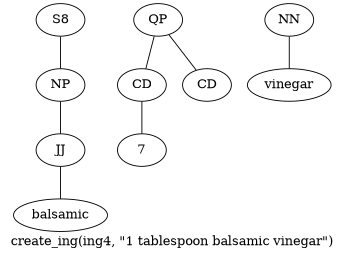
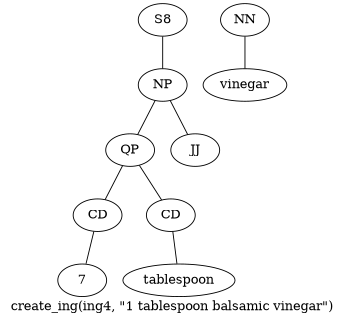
edge "NP" -- "QP": added
node "balsamic": removed
node "tablespoon": added
